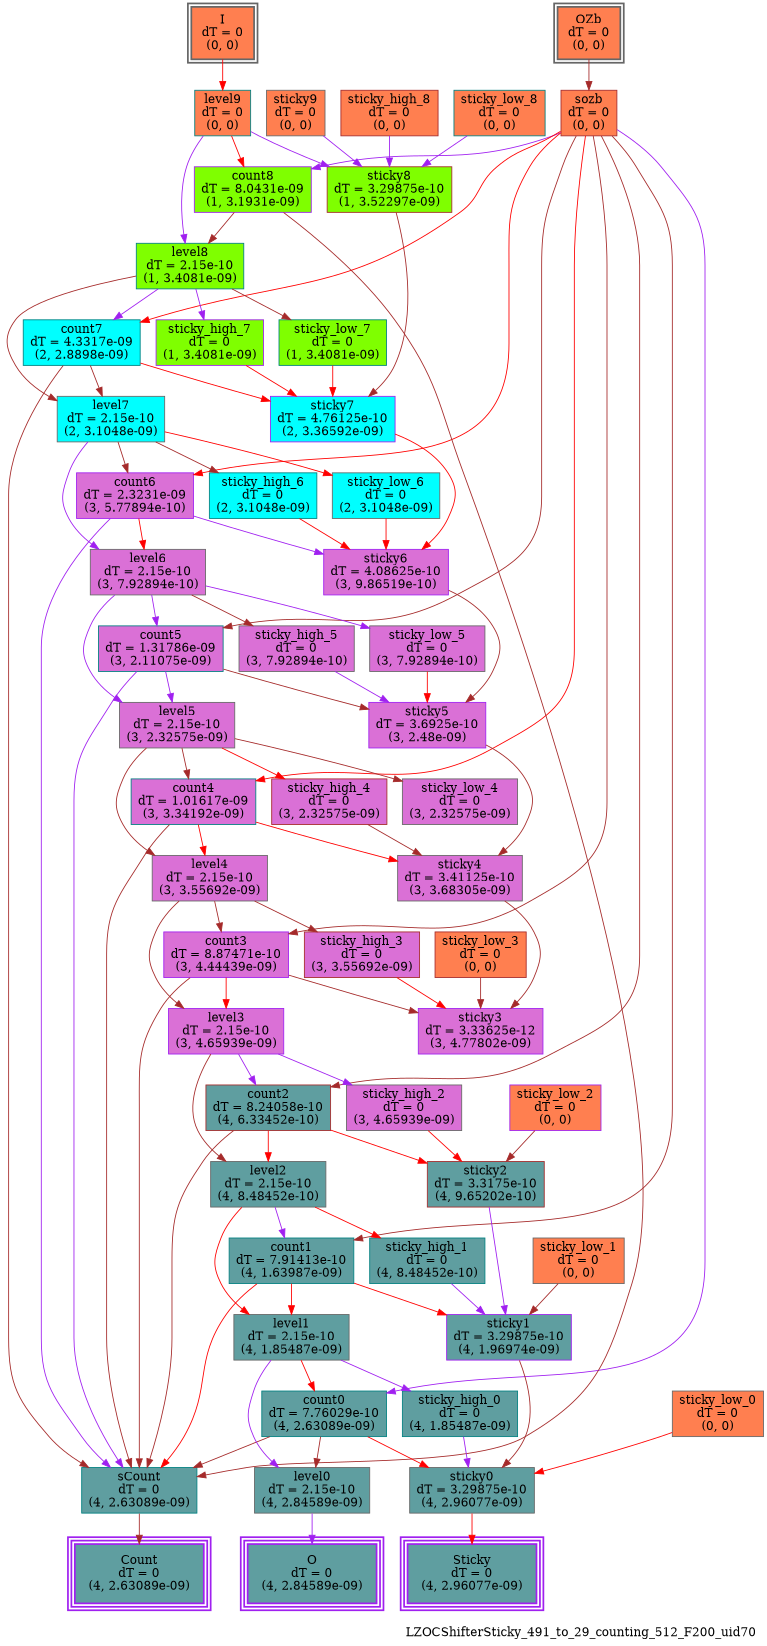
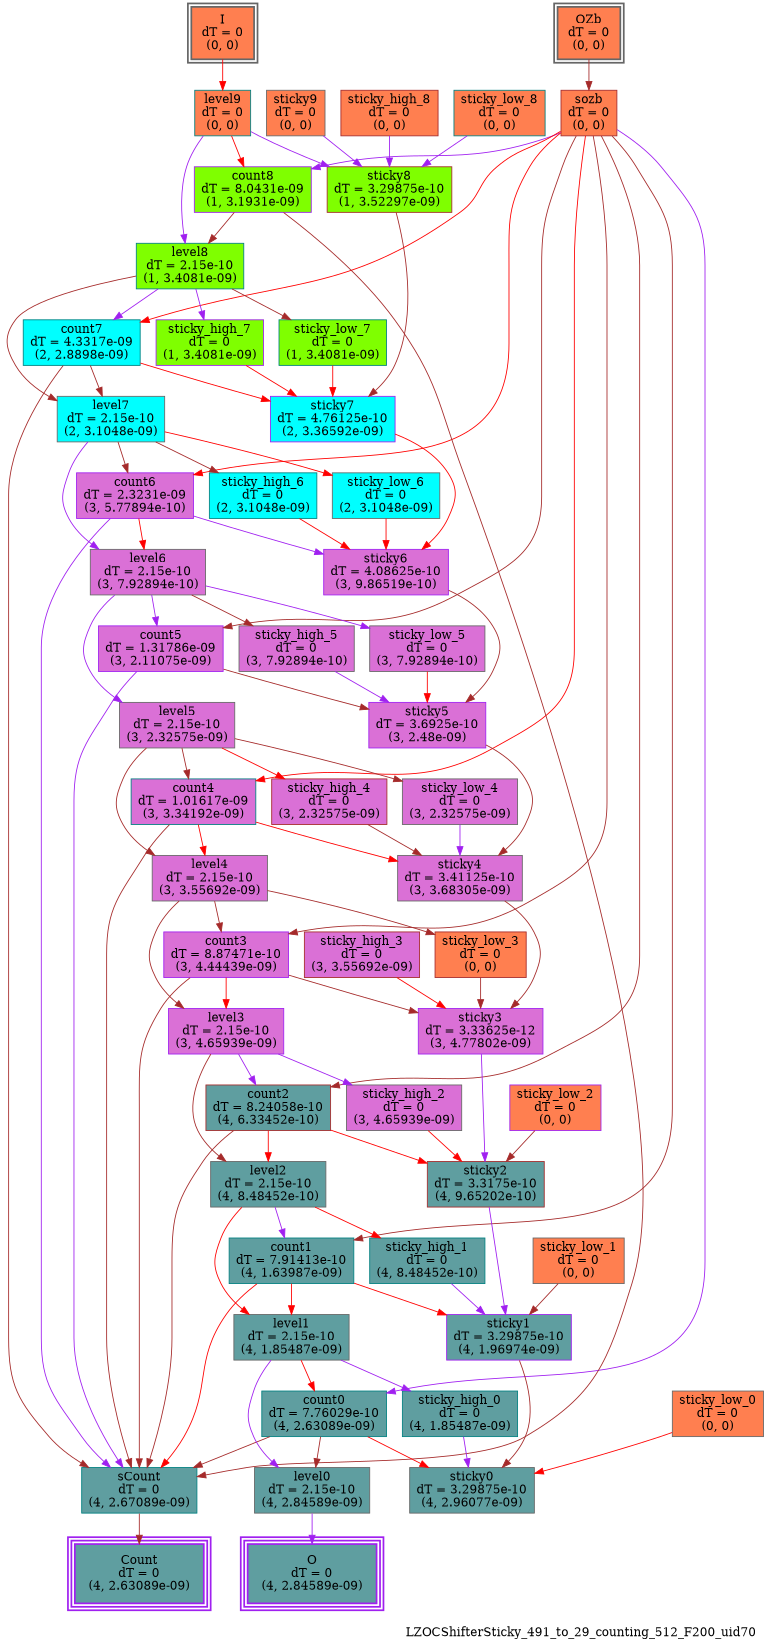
node "count5 dT = 1.31786e-09 (3, 2.11075e-09)": color teal -> purple
edge "count5 dT = 1.31786e-09 (3, 2.11075e-09)" -> "level5 dT = 2.15e-10 (3, 2.32575e-09)": removed
edge "sticky_low_4 dT = 0 (3, 2.32575e-09)" -> "sticky4 dT = 3.41125e-10 (3, 3.68305e-09)": added
edge "level4 dT = 2.15e-10 (3, 3.55692e-09)" -> "sticky_high_3 dT = 0 (3, 3.55692e-09)": now "level4 dT = 2.15e-10 (3, 3.55692e-09)" -> "sticky_low_3 dT = 0 (0, 0)"
edge "sticky3 dT = 3.33625e-12 (3, 4.77802e-09)" -> "sticky2 dT = 3.3175e-10 (4, 9.65202e-10)": added
node "sCount dT = 0 (4, 2.63089e-09)": label "sCount dT = 0 (4, 2.63089e-09)" -> "sCount dT = 0 (4, 2.67089e-09)"
node "Sticky dT = 0 (4, 2.96077e-09)": removed
